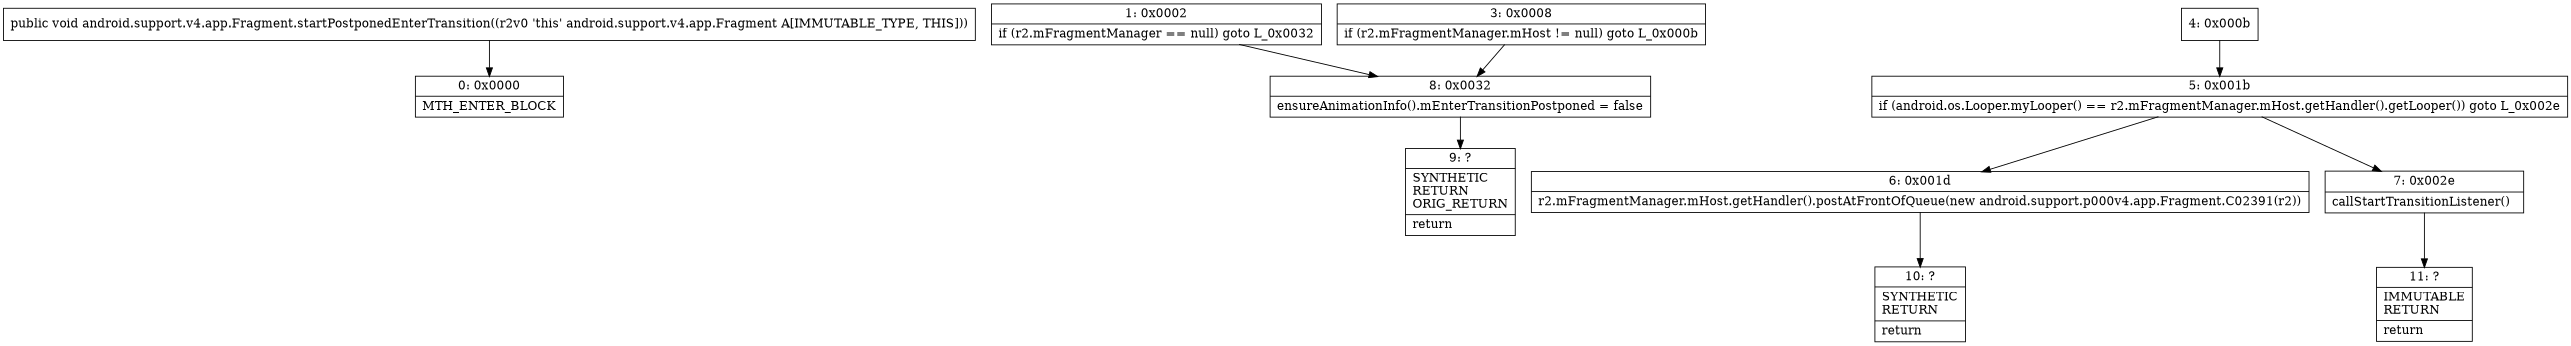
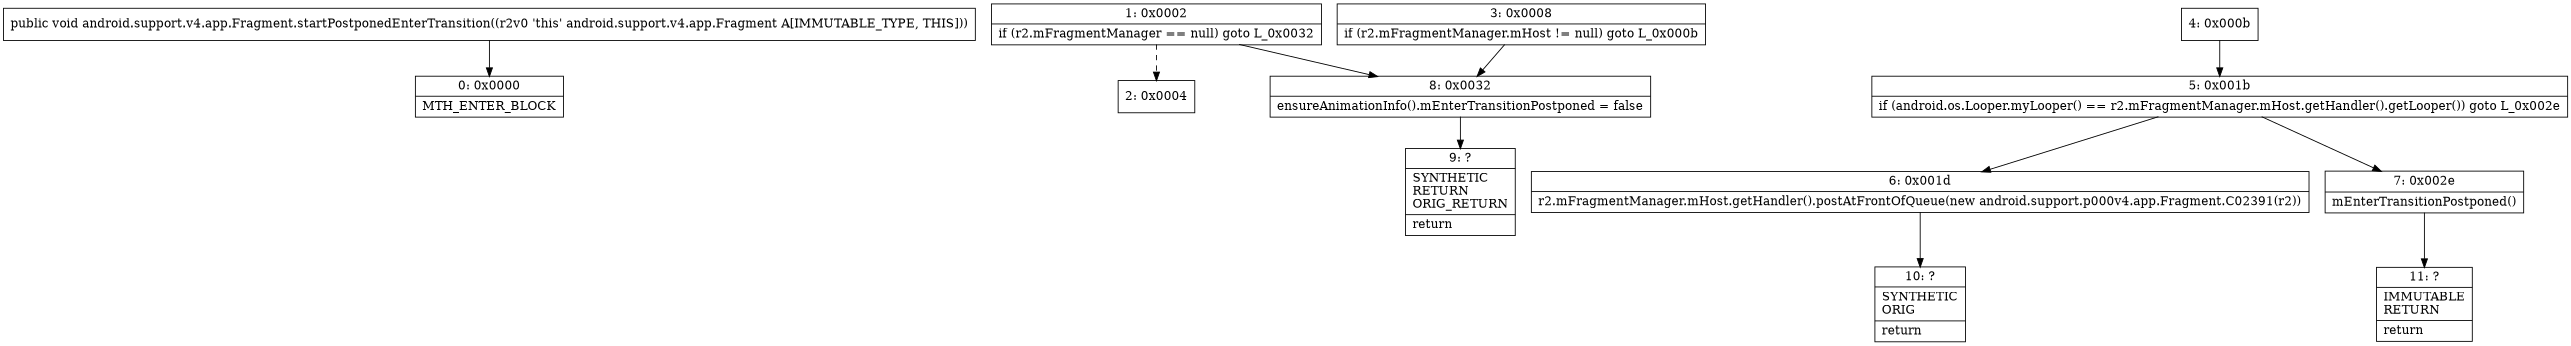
node "2: 0x0004": added
node "7: 0x002e": text "callStartTransitionListener()" -> "mEnterTransitionPostponed()"
node "10: ?": text "RETURN" -> "ORIG"
